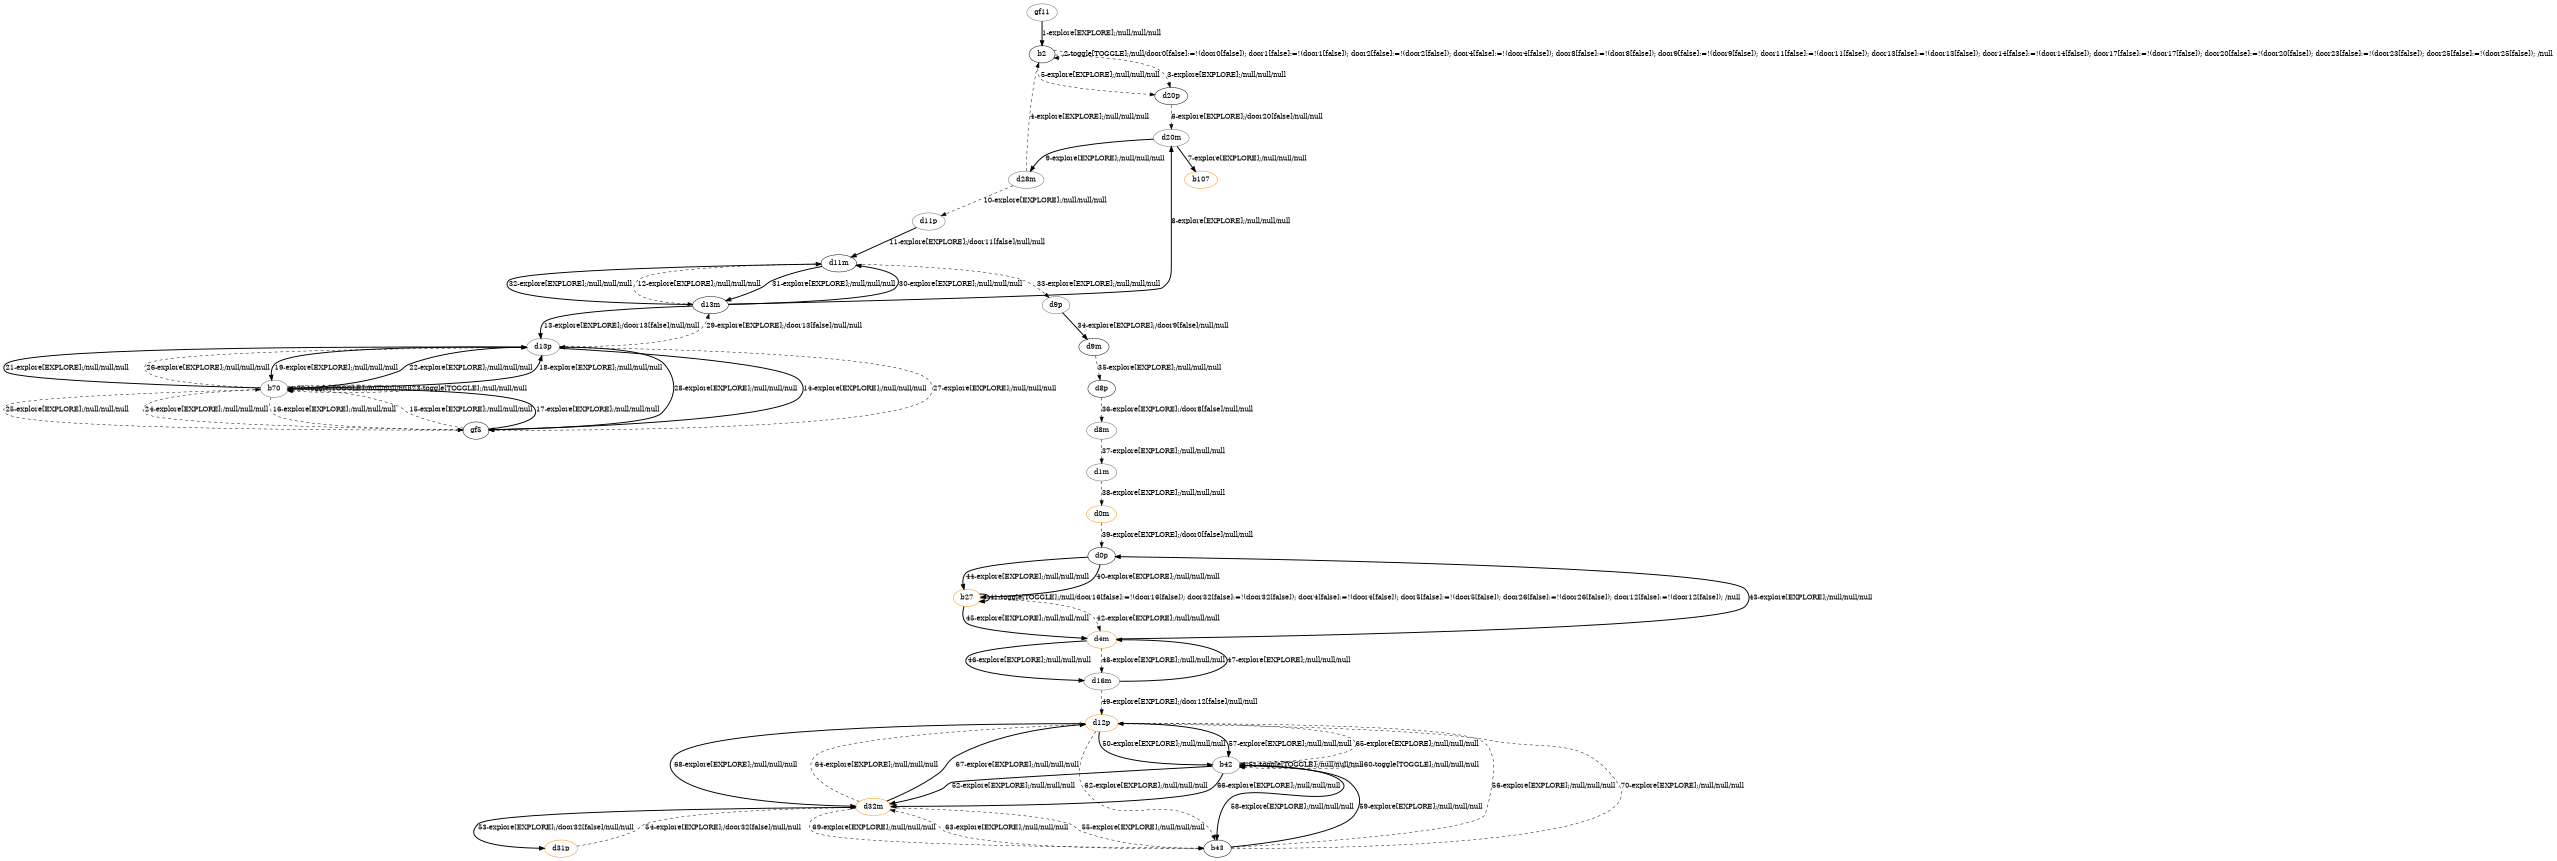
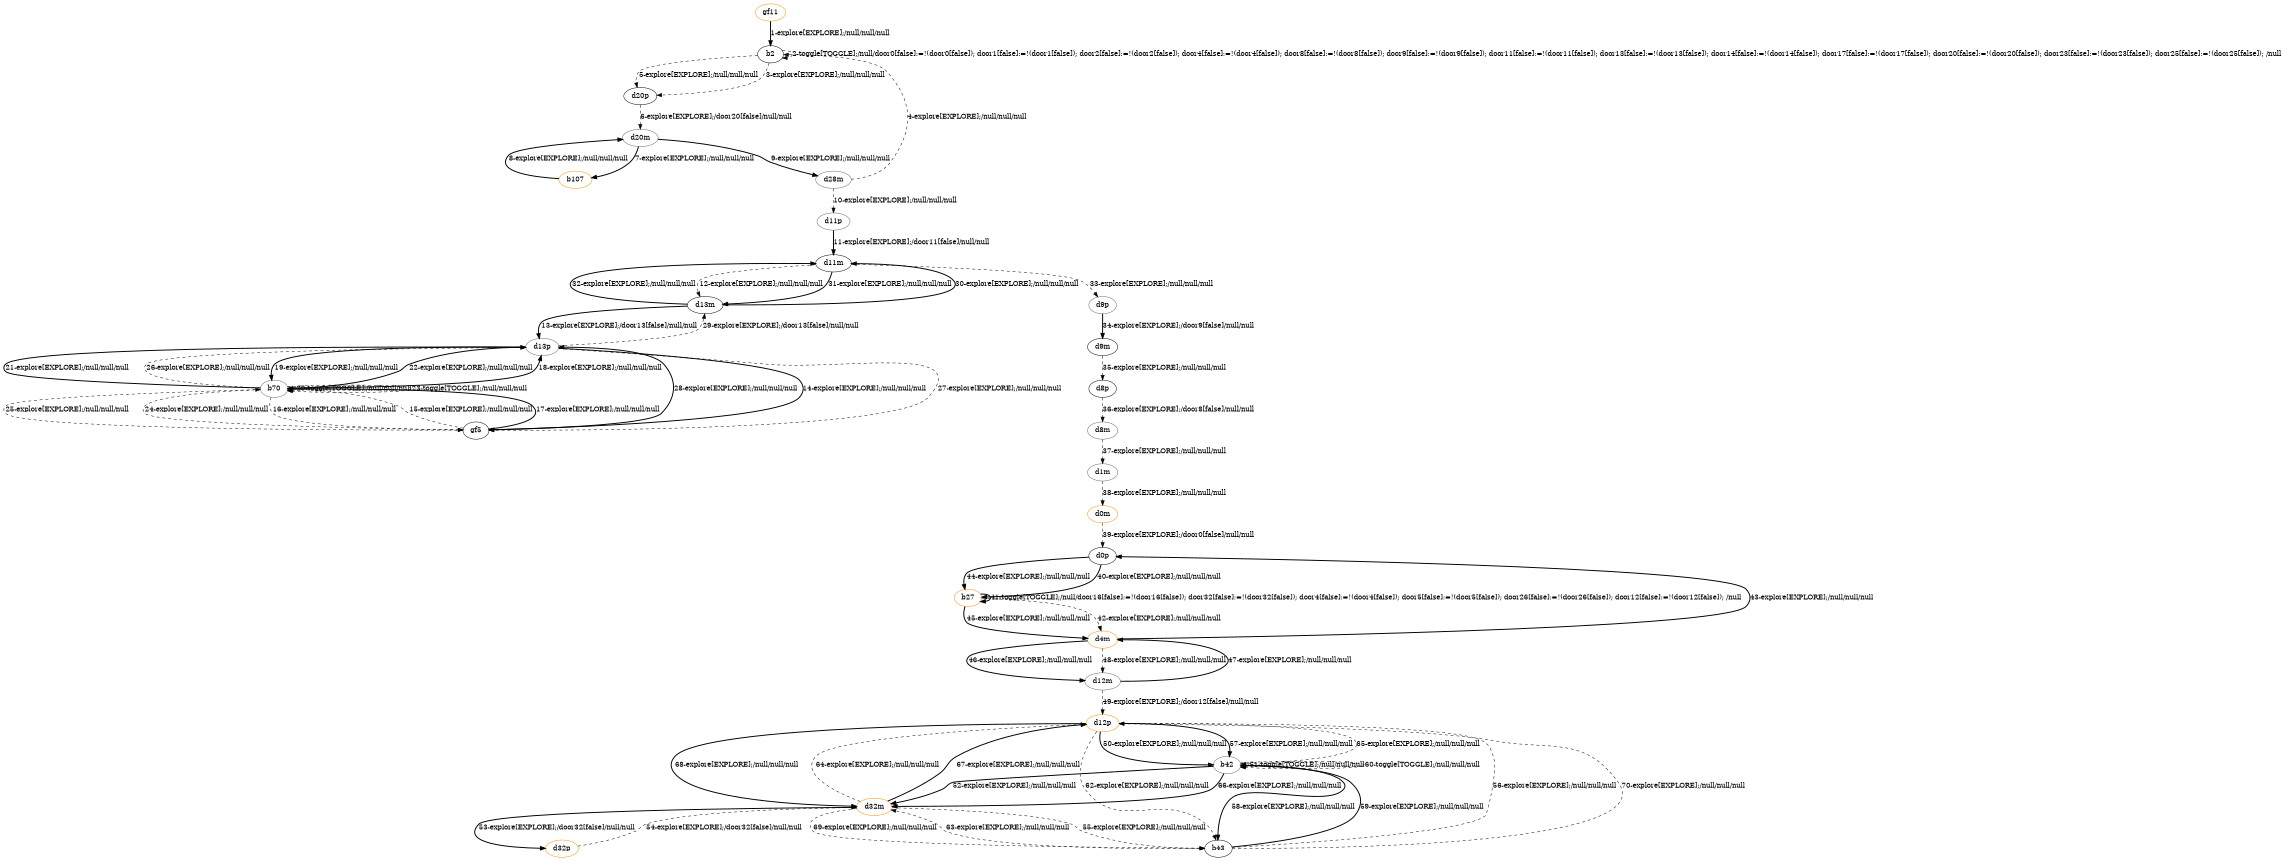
node "gf11": color gray40 -> darkorange
edge "d13m" -> "d20m": now "b107" -> "d20m"
node "d16m": label "d16m" -> "d12m"
node "d31p": label "d31p" -> "d32p"
